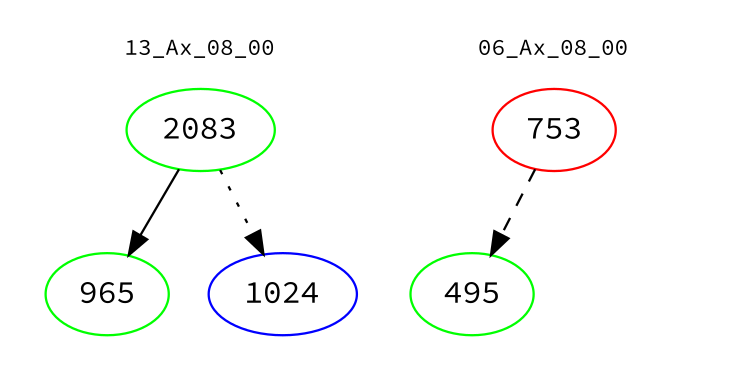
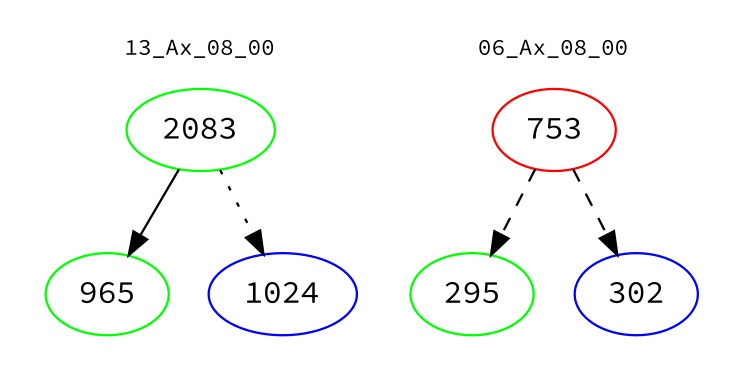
node "495": label "495" -> "295"
node "302": added
